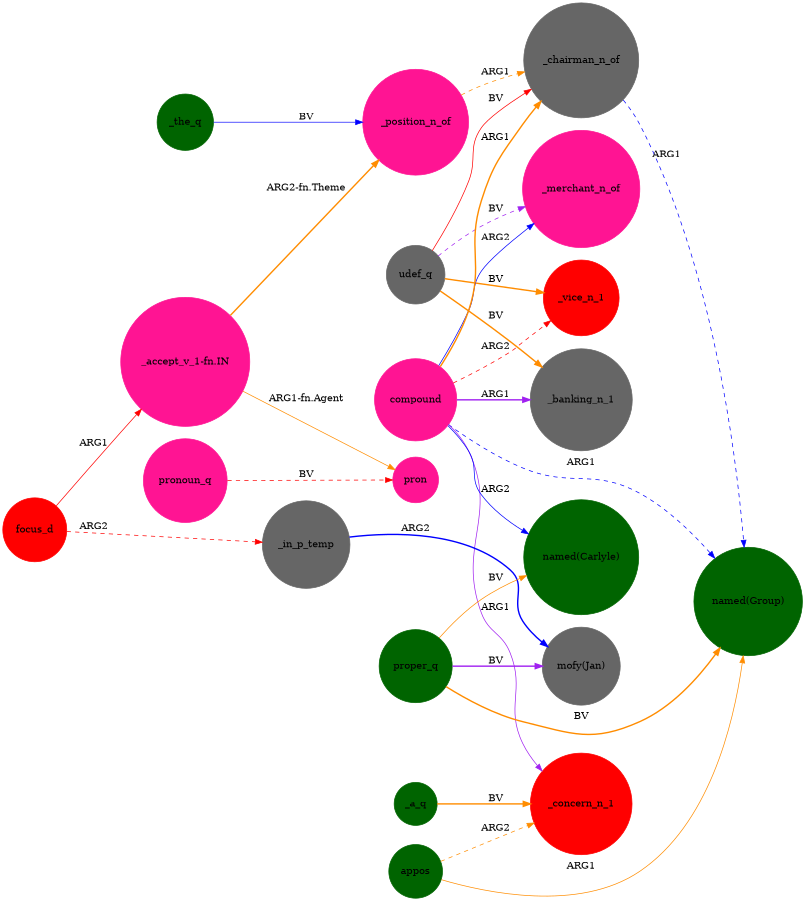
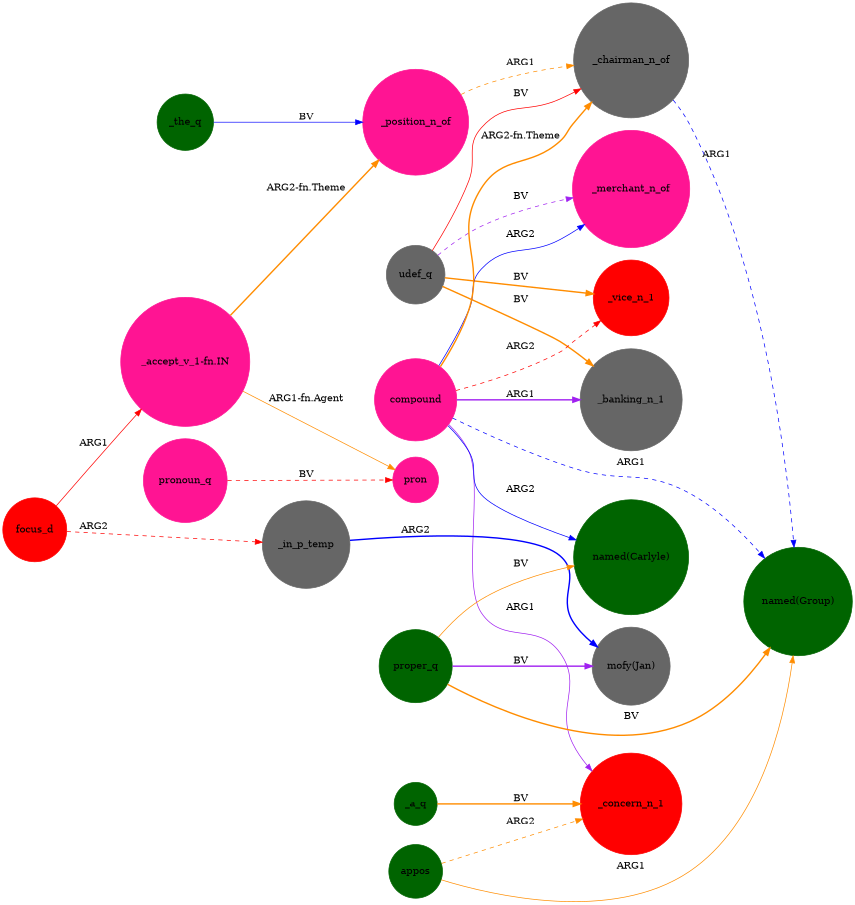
edge "compound" -> "_chairman_n_of": label "ARG1" -> "ARG2-fn.Theme"
